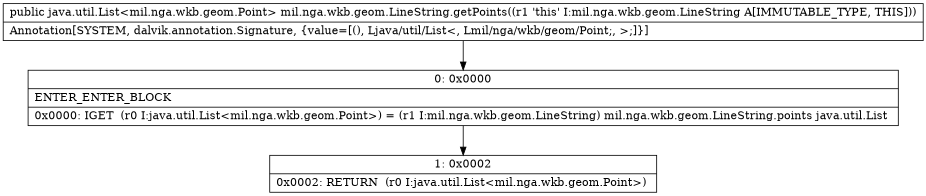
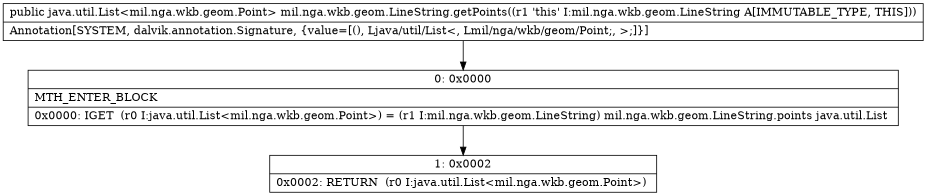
node "0: 0x0000": text "ENTER_ENTER_BLOCK" -> "MTH_ENTER_BLOCK"
